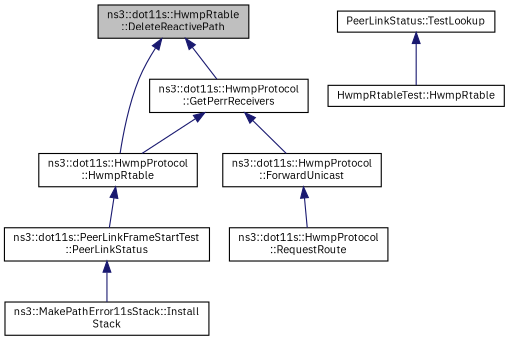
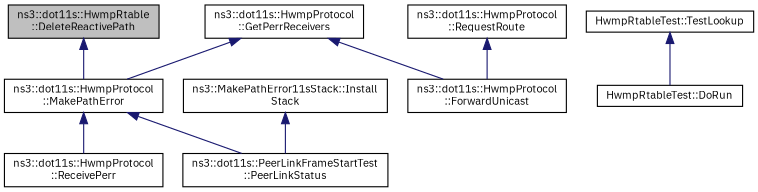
node "PeerLinkStatus::TestLookup": label "PeerLinkStatus::TestLookup" -> "HwmpRtableTest::TestLookup"
edge "ns3::dot11s::HwmpProtocol ::GetPerrReceivers" -> "ns3::dot11s::HwmpRtable ::DeleteReactivePath": removed
node "HwmpRtableTest::HwmpRtable": label "HwmpRtableTest::HwmpRtable" -> "HwmpRtableTest::DoRun"
node "ns3::dot11s::HwmpProtocol ::ReceivePerr": added
node "ns3::dot11s::HwmpProtocol ::HwmpRtable": label "ns3::dot11s::HwmpProtocol ::HwmpRtable" -> "ns3::dot11s::HwmpProtocol ::MakePathError"
edge "ns3::dot11s::HwmpProtocol ::RequestRoute" -> "ns3::dot11s::HwmpProtocol ::ForwardUnicast": reversed
edge "ns3::MakePathError11sStack::Install Stack" -> "ns3::dot11s::PeerLinkFrameStartTest ::PeerLinkStatus": reversed
